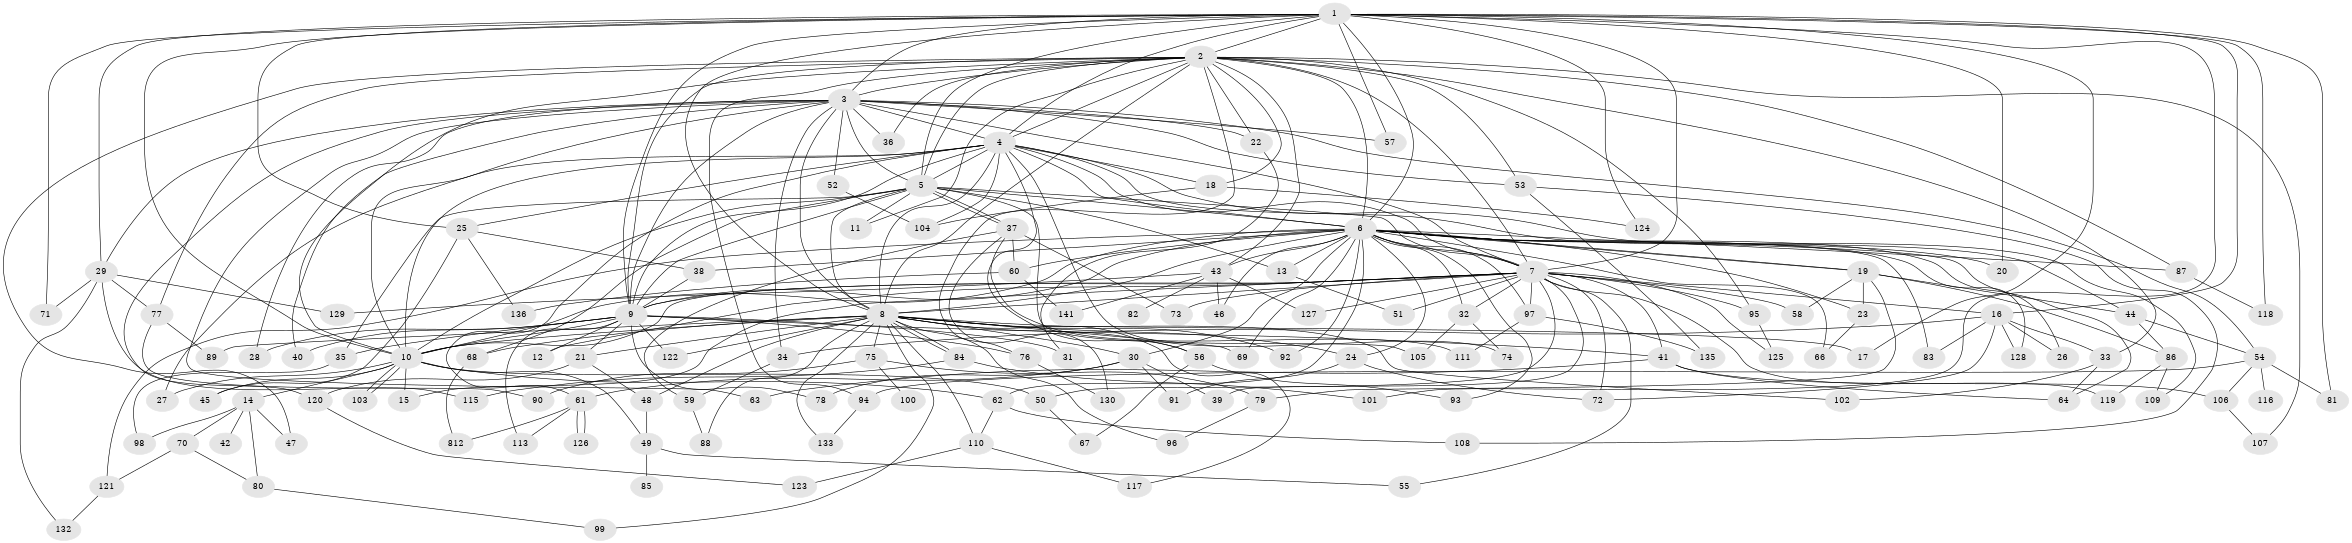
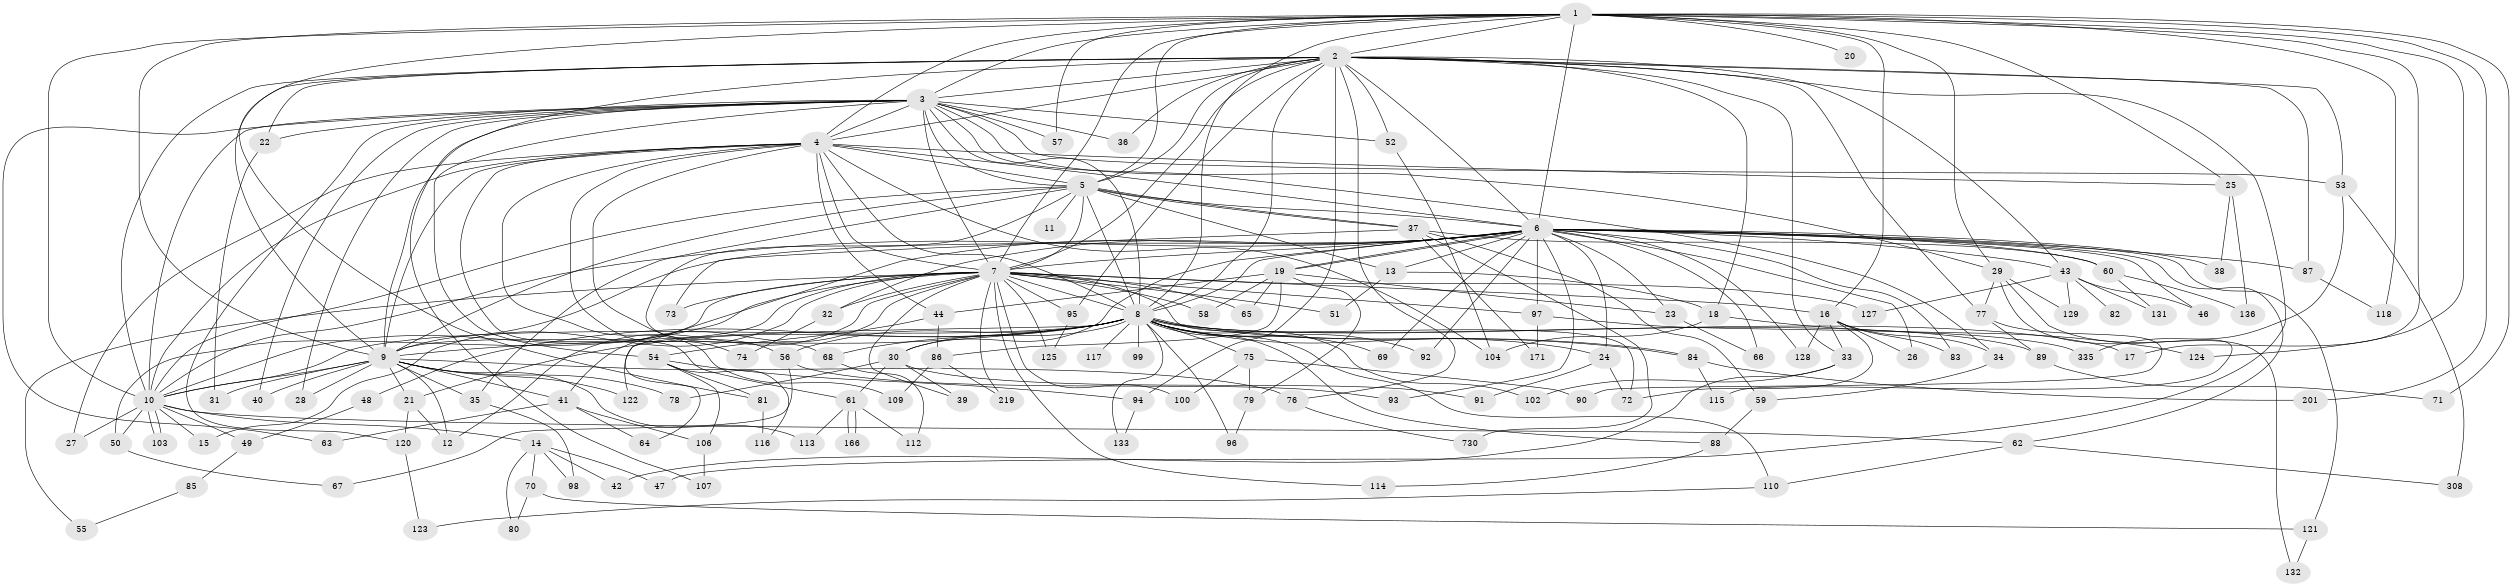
edge "2" -- "11": now "2" -- "52"
edge "4" -- "18": now "13" -- "18"
edge "6" -- "20": removed
edge "38" -- "9": now "8" -- "9"
edge "29" -- "71": now "89" -- "71"
node "141": label "141" -> "131"
node "65": added
node "105": removed
node "111": label "111" -> "171"
node "135": label "135" -> "335"
edge "7" -- "100": added
edge "21" -- "48": now "21" -- "12"
edge "33" -- "64": now "33" -- "42"
node "45": removed
node "130": label "130" -> "730"
node "101": label "101" -> "201"
node "119": label "119" -> "219"
edge "81" -- "116": added
node "812": label "812" -> "112"
node "126": label "126" -> "166"
node "108": label "108" -> "308"
edge "110" -- "117": removed
edge "49" -- "55": now "85" -- "55"
node "114": added
edge "80" -- "99": removed
